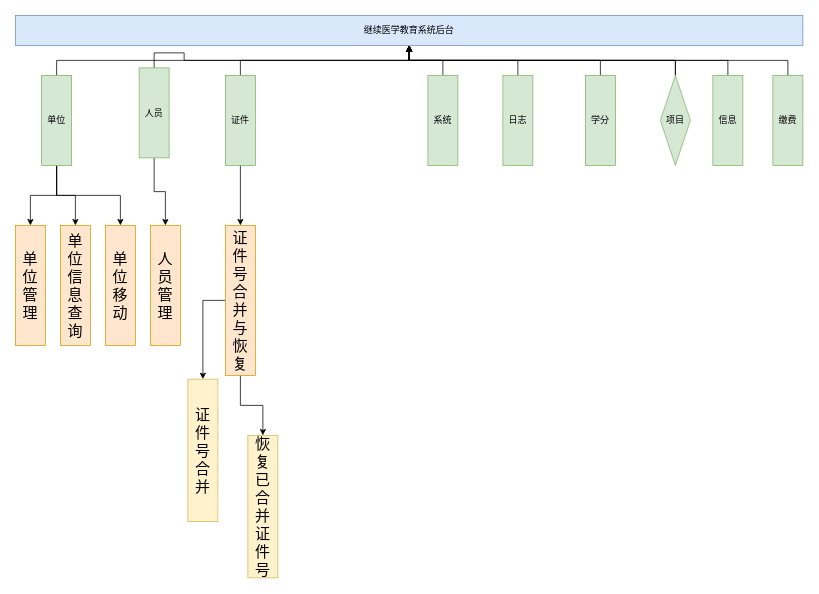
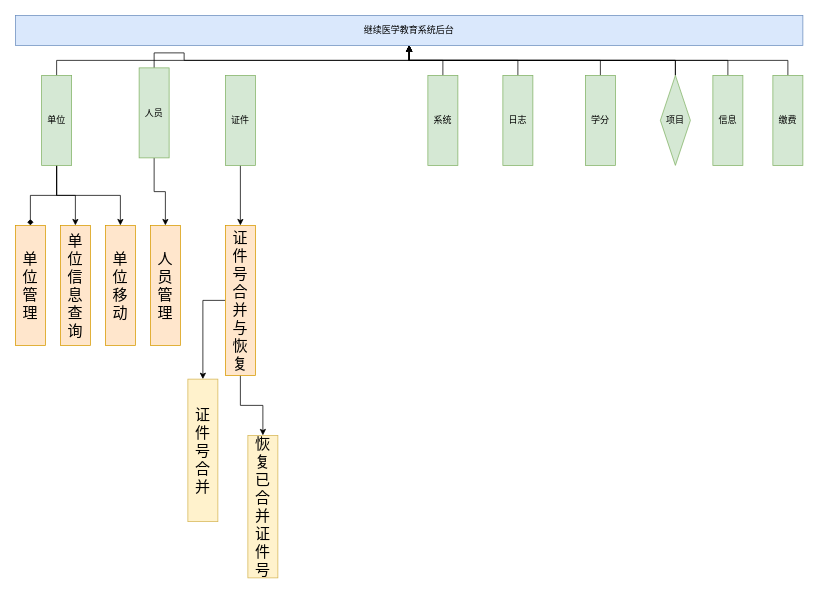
edge "证件" -> "继续医学教育系统后台": removed
edge "单位" -> "单位管理": arrowhead classic -> diamond
